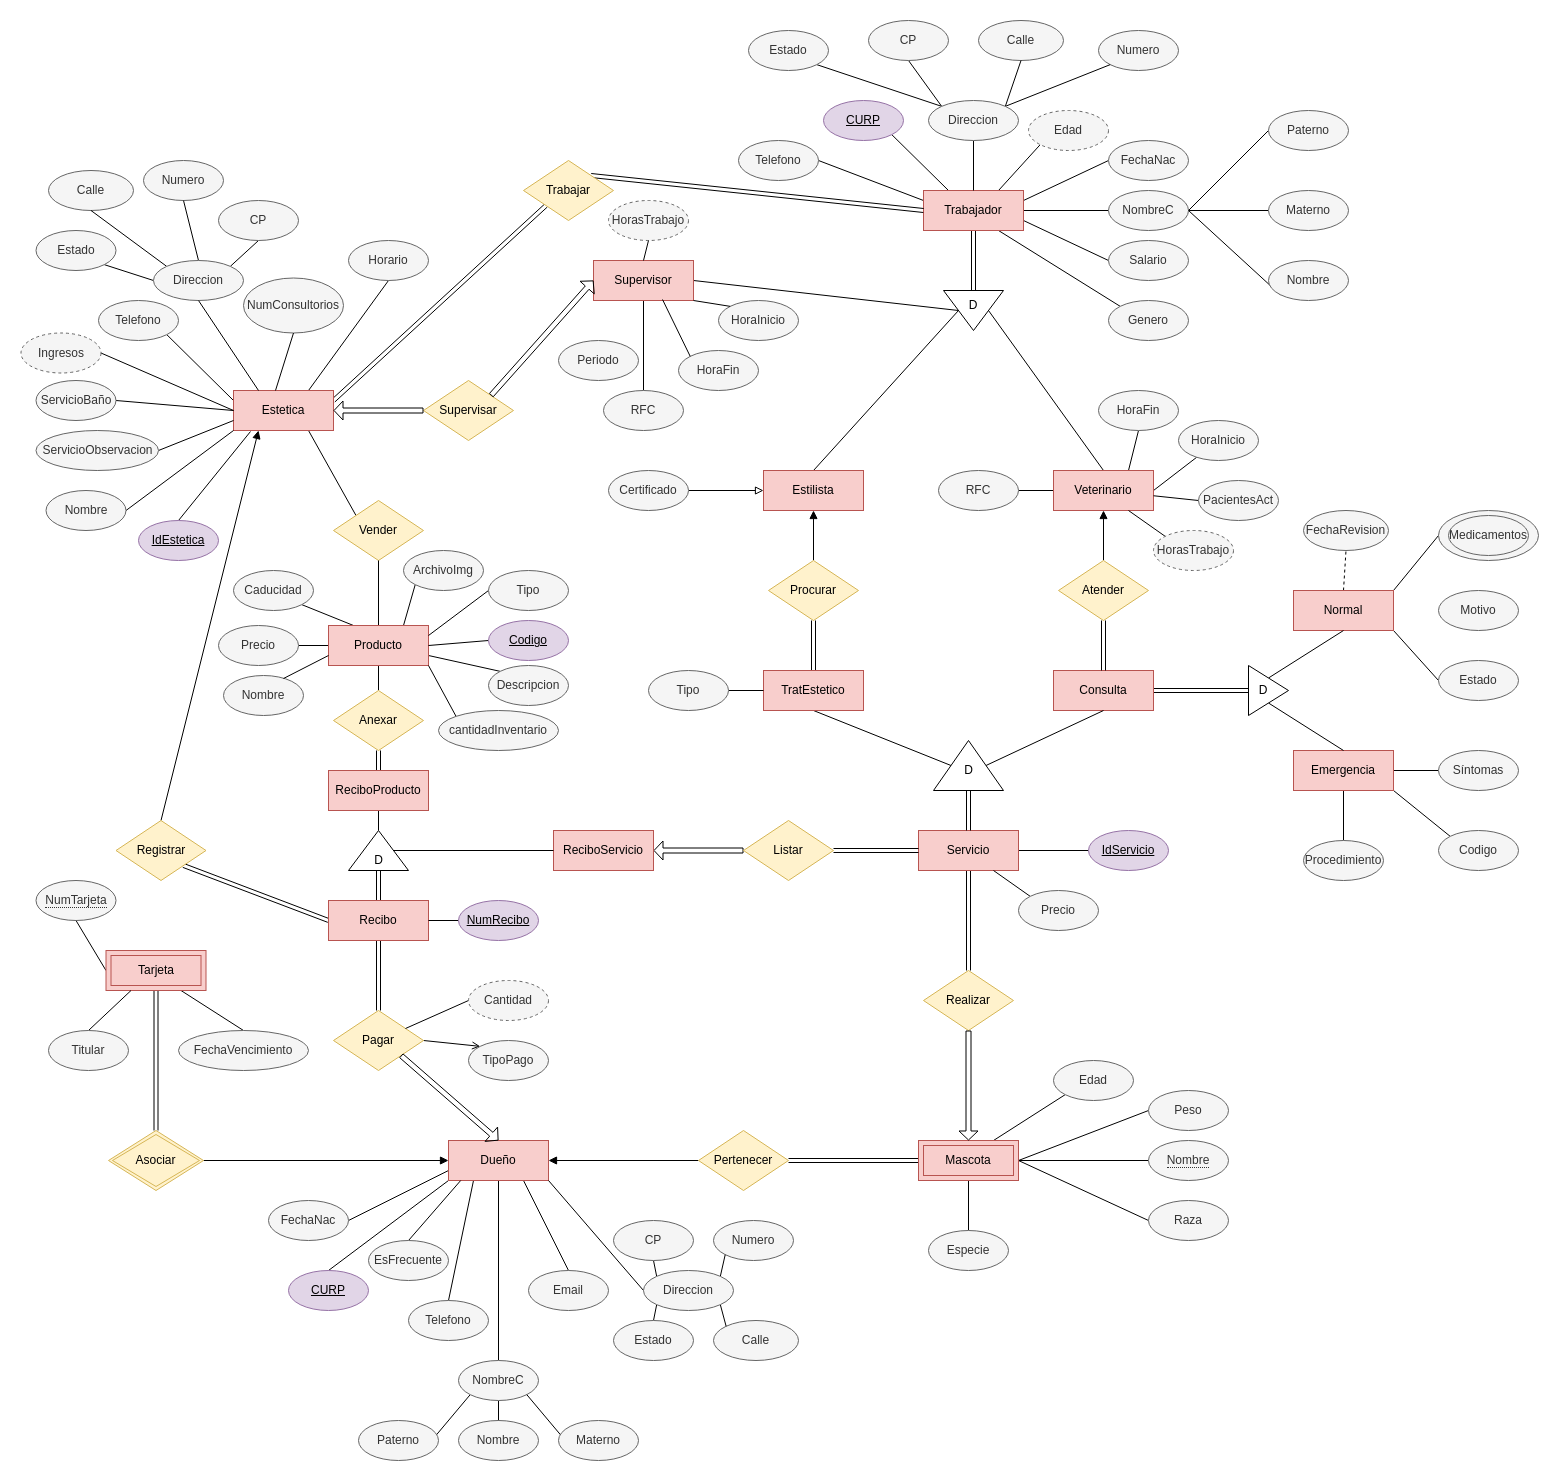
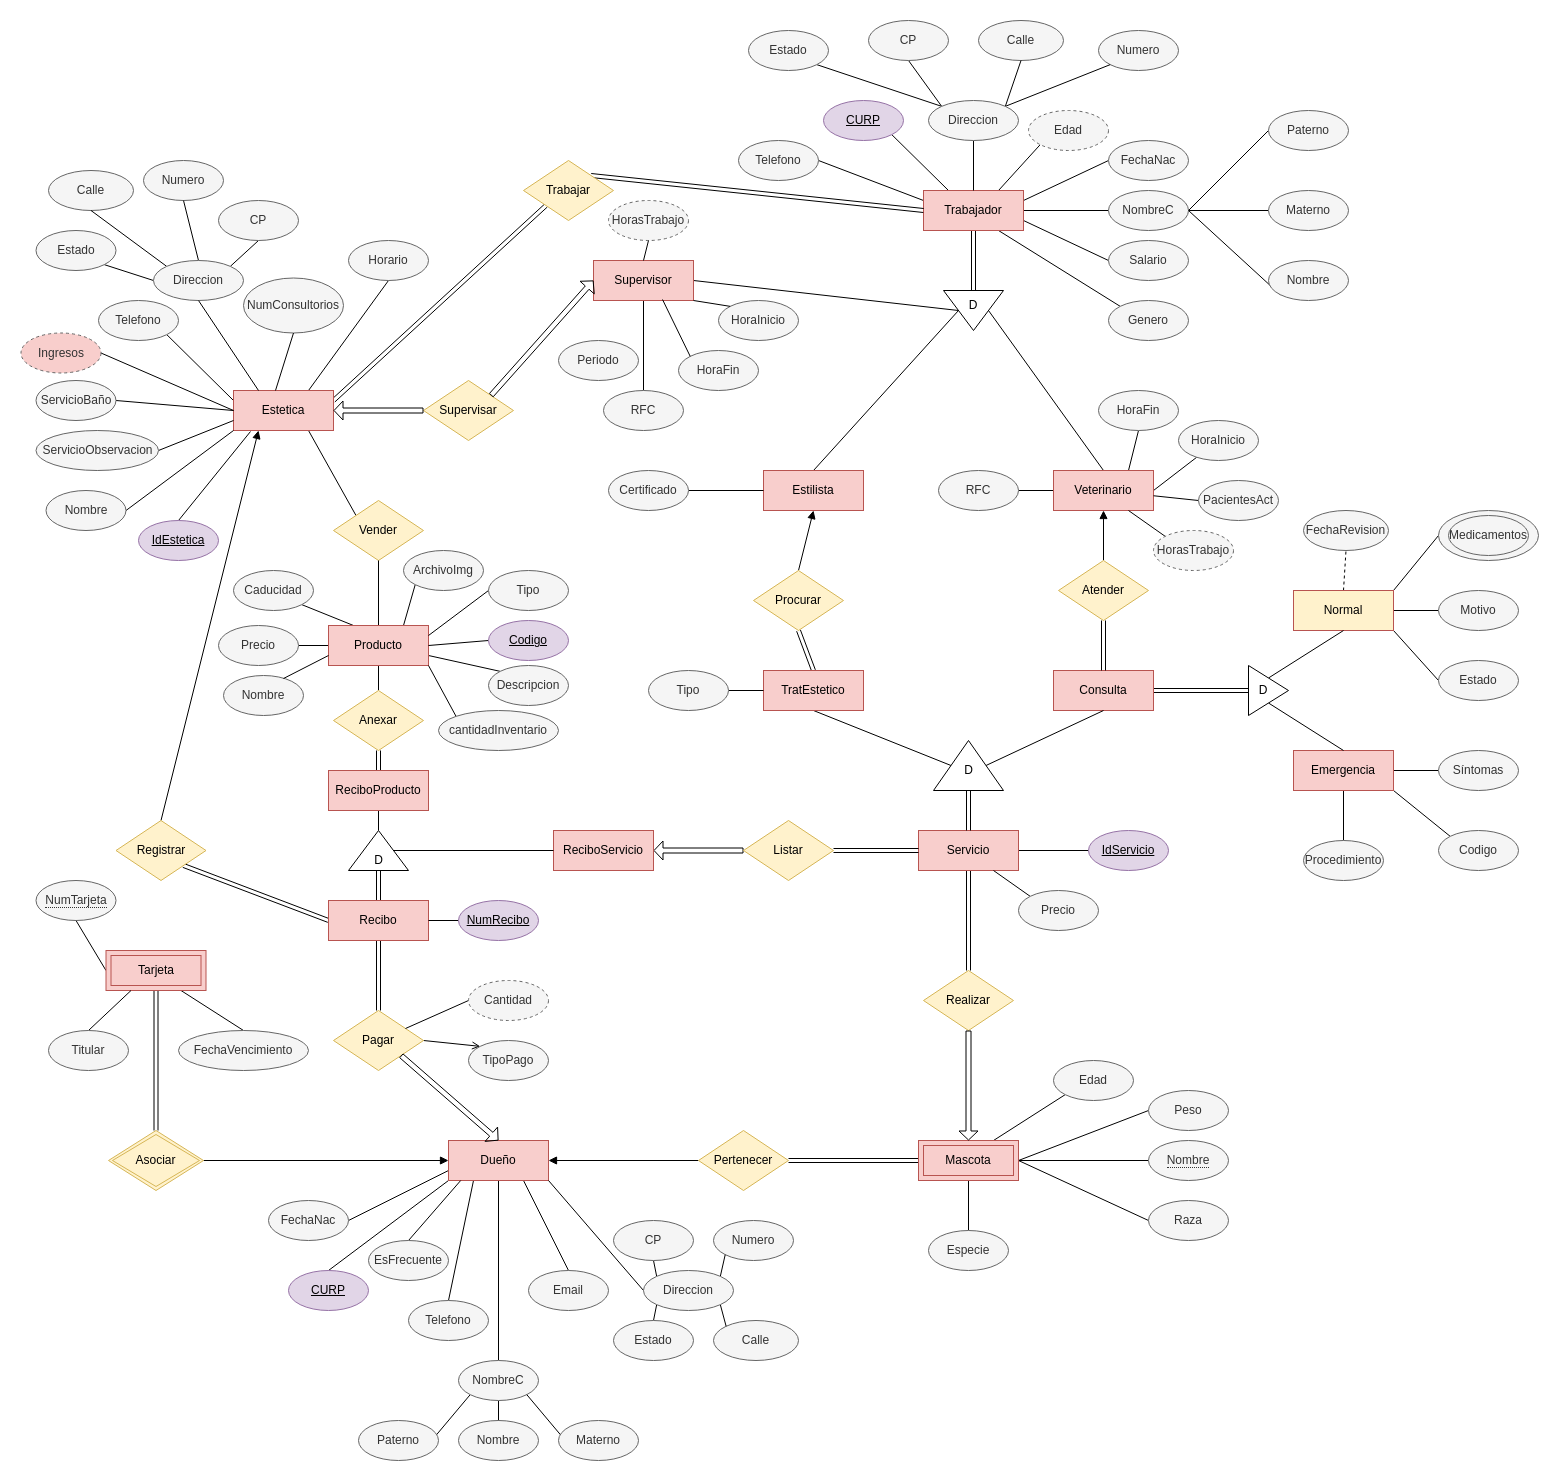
node "Ingresos": fillcolor #f5f5f5 -> #f8cecc
edge "Certificado" -> "Estilista": arrowhead block -> none
node "Procurar": moved (814, 591) -> (799, 601)
node "Normal": fillcolor #f8cecc -> #fff2cc
edge "Normal" -- "Motivo": added
